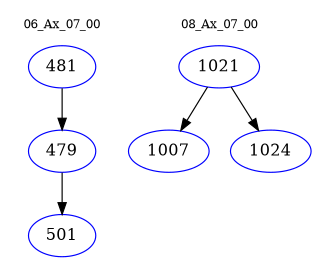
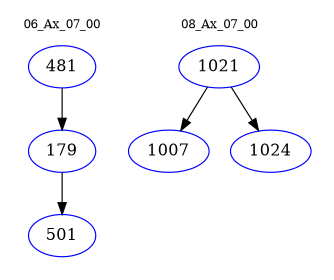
node "479": label "479" -> "179"
